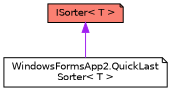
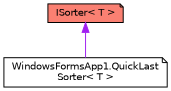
node "WindowsFormsApp2.QuickLast Sorter< T >": label "WindowsFormsApp2.QuickLast Sorter< T >" -> "WindowsFormsApp1.QuickLast Sorter< T >"
